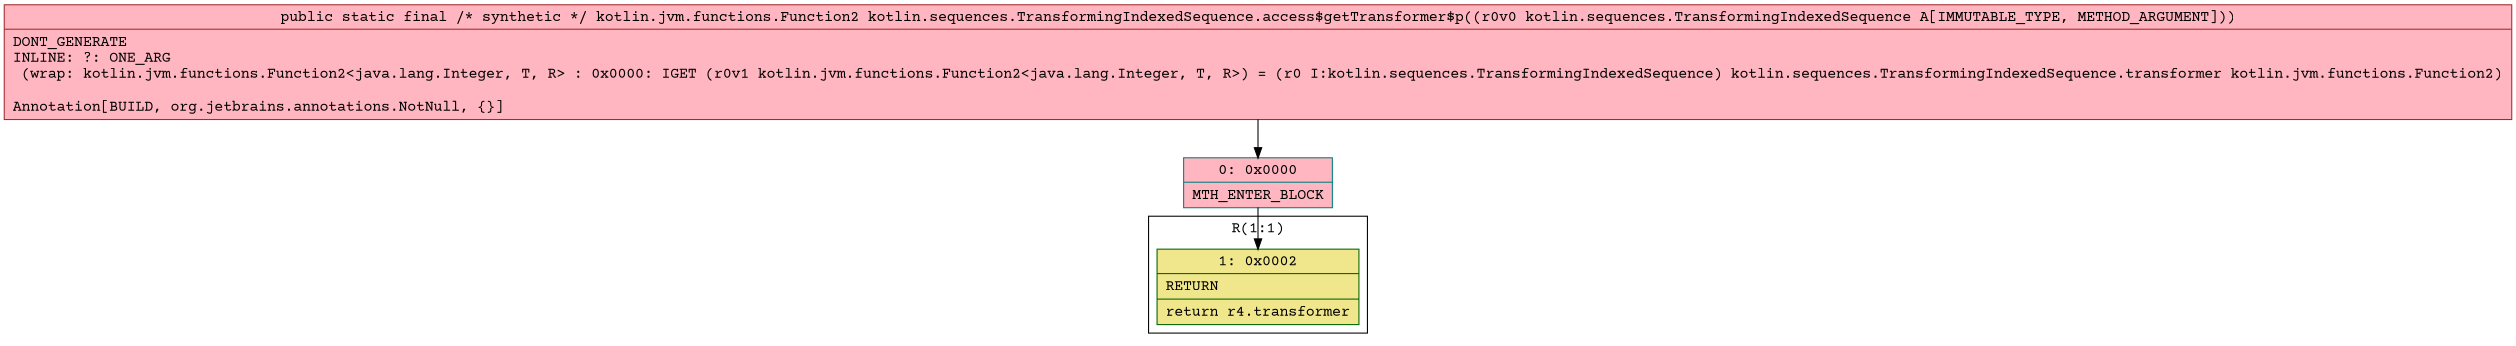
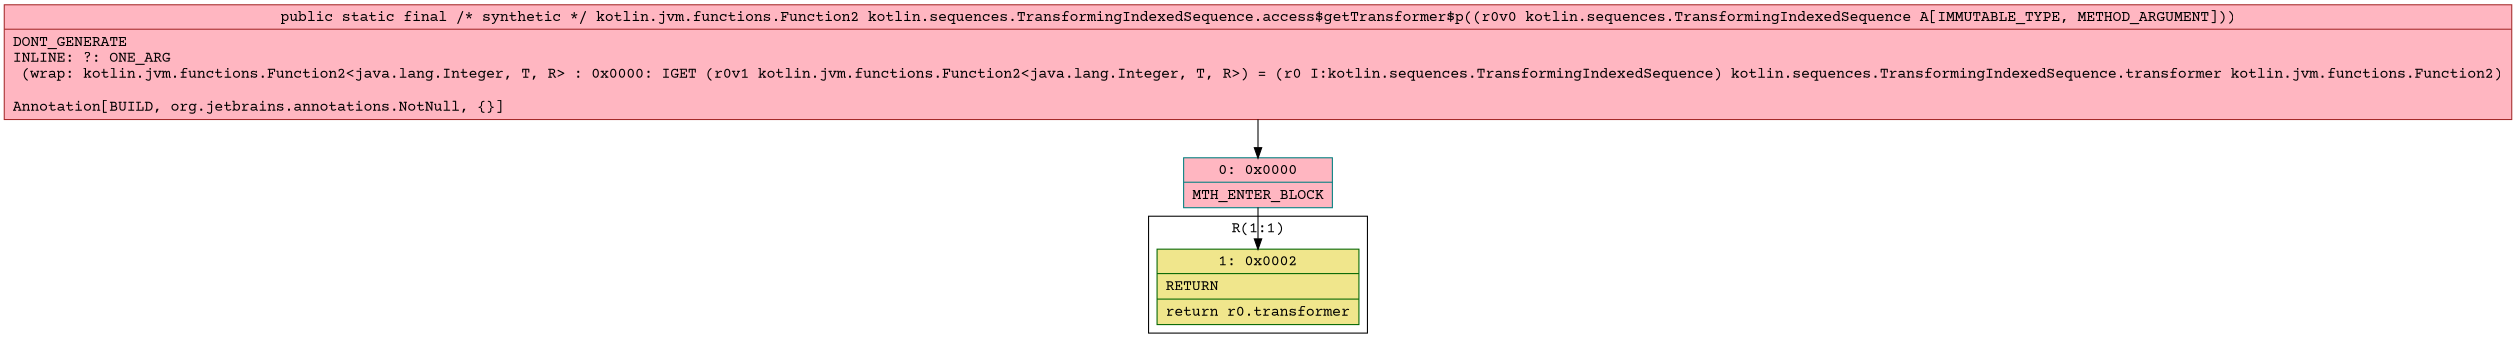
node "1: 0x0002": text "return r4.transformer" -> "return r0.transformer"
